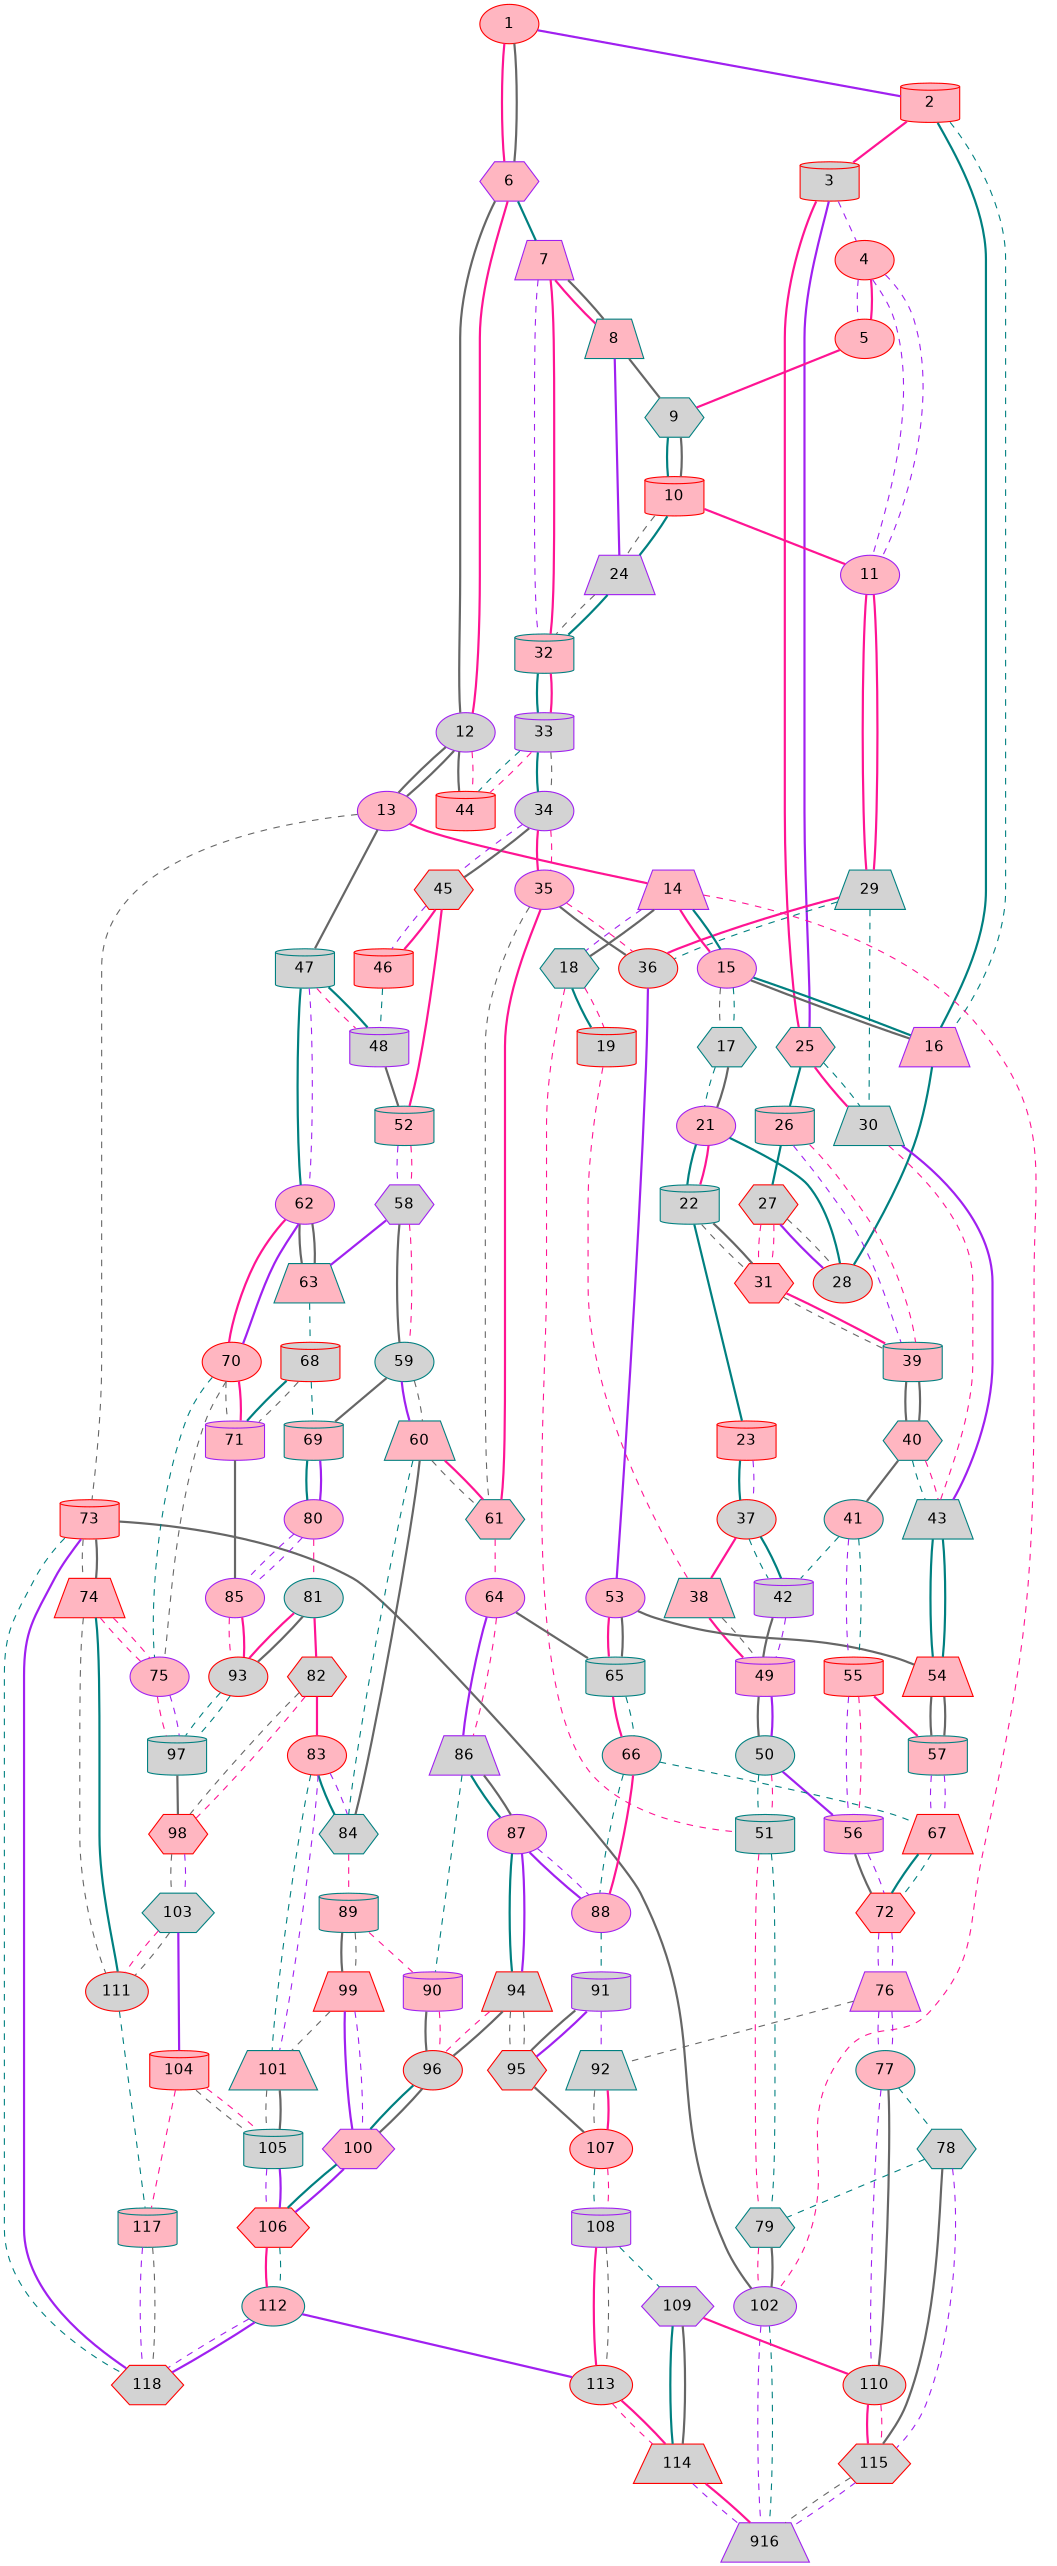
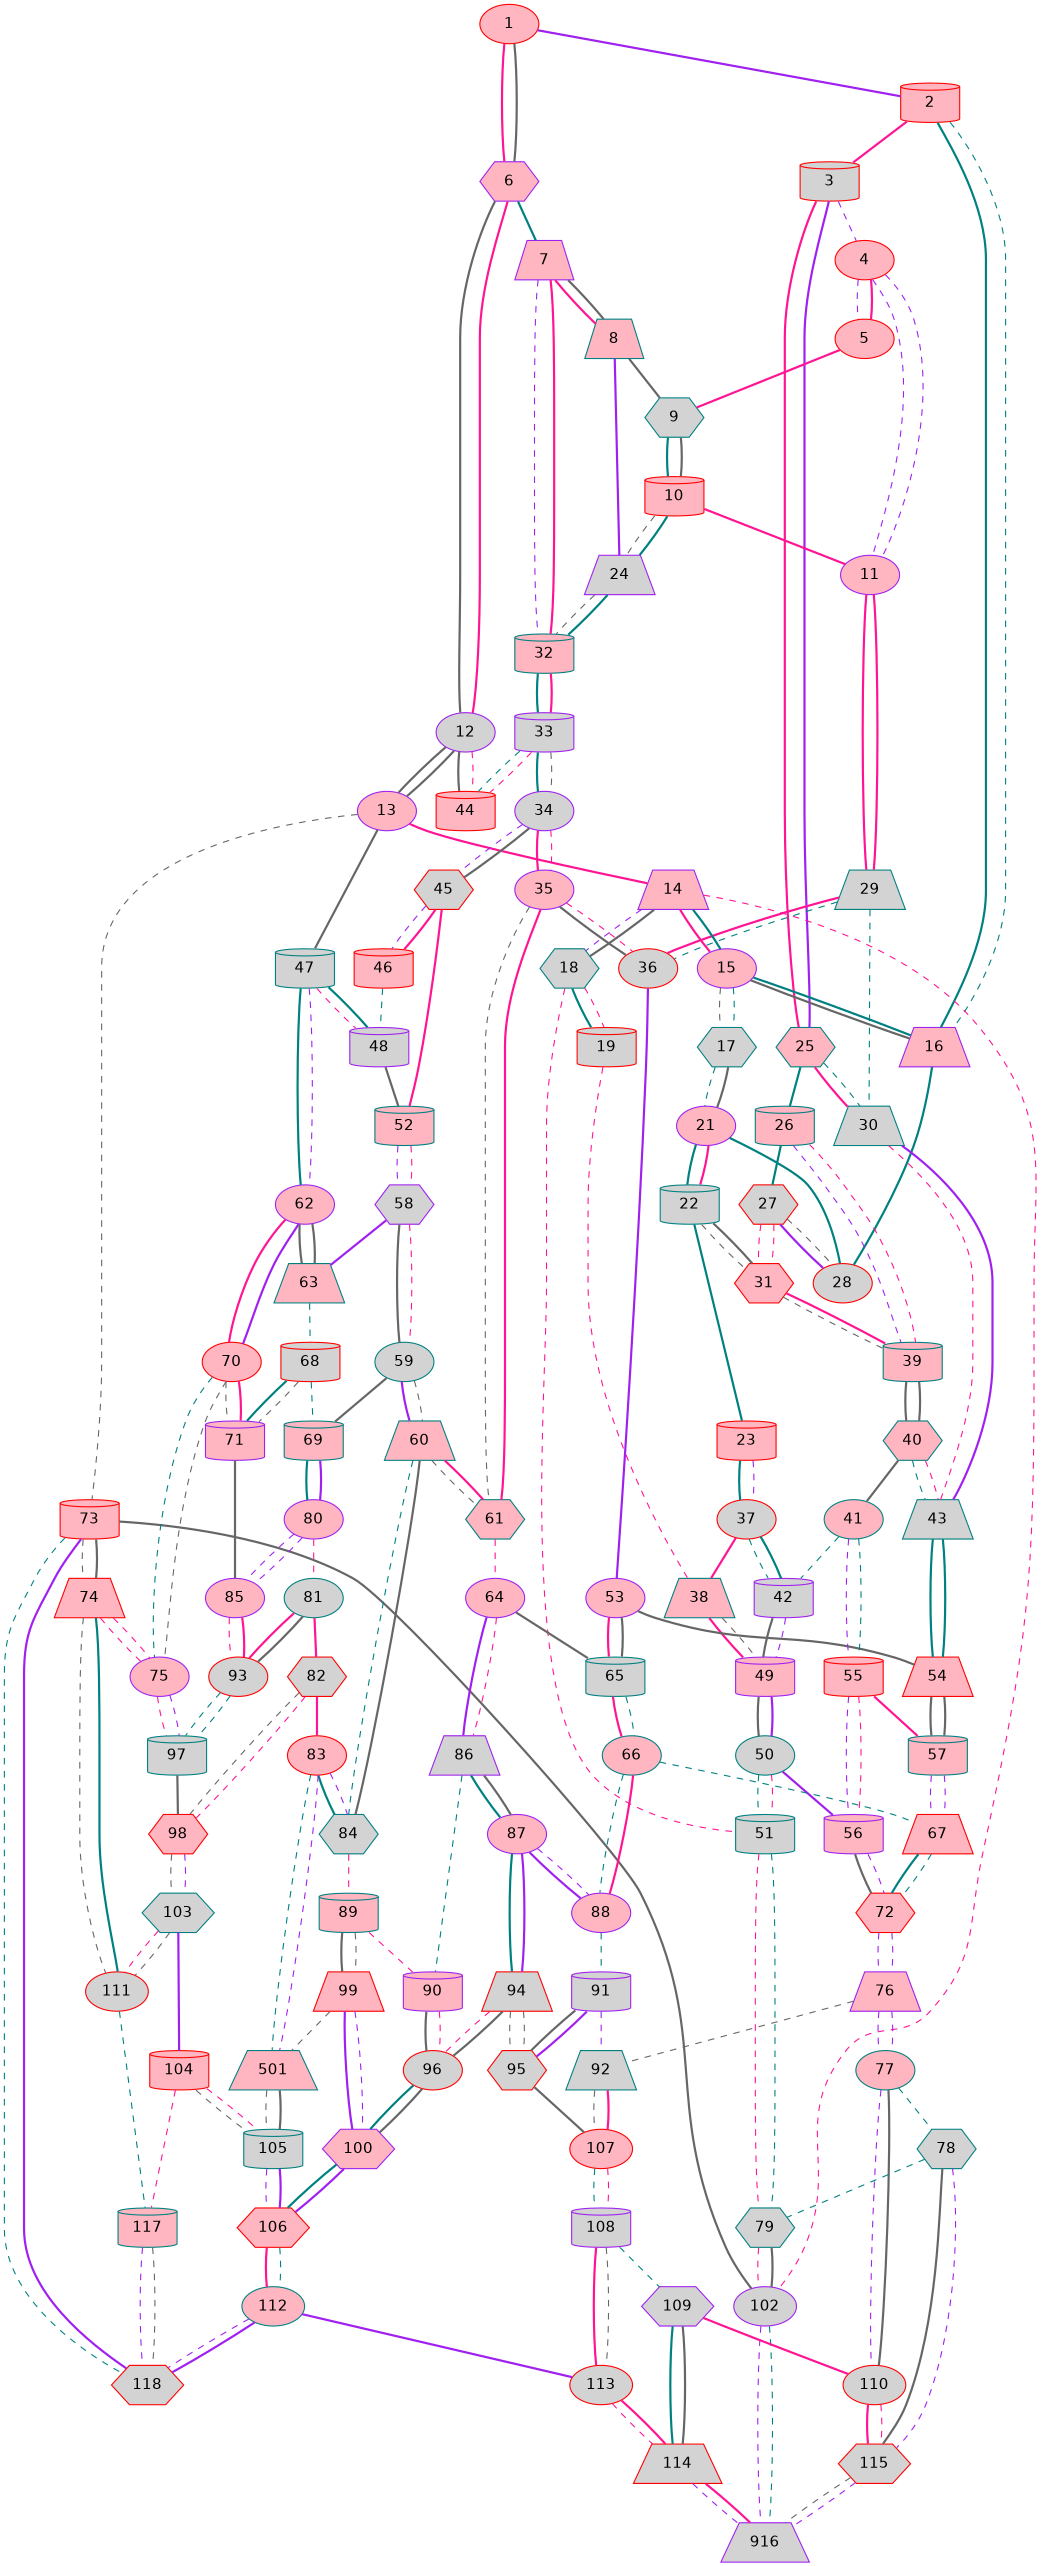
node "101": label "101" -> "501"
